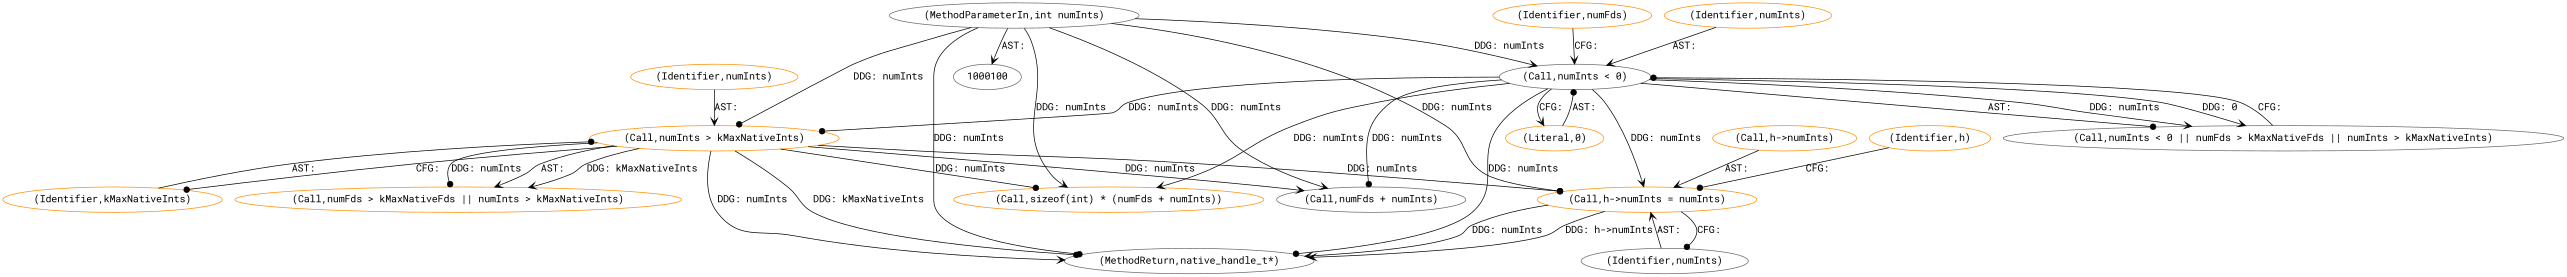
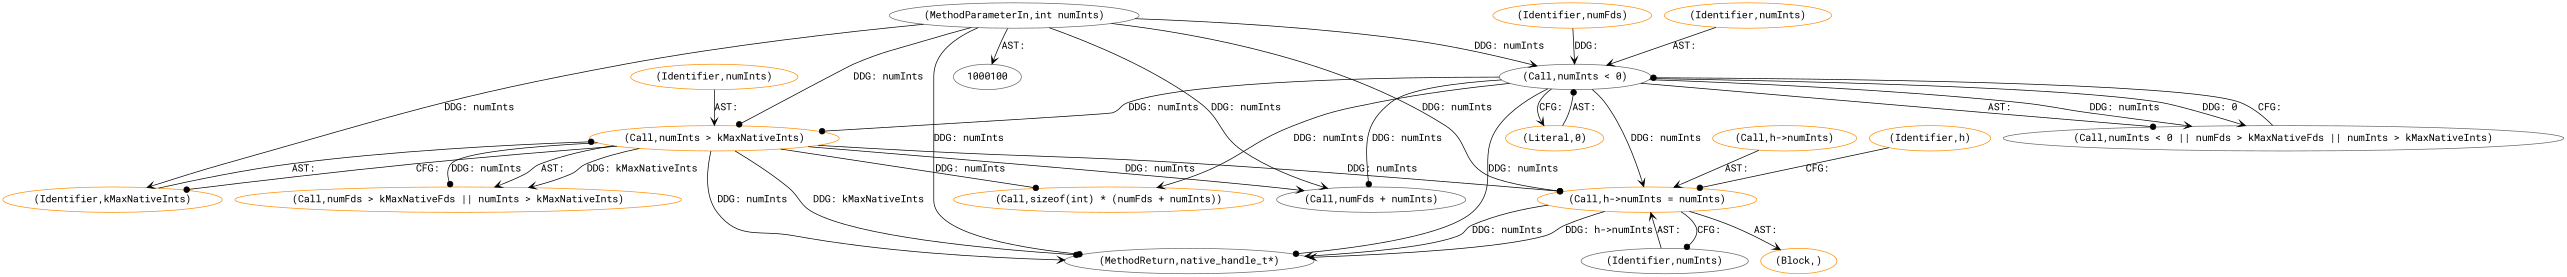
edge "(Identifier,numFds)" -> "(Call,numInts < 0)": label "CFG: " -> "DDG: "
edge "(MethodParameterIn,int numInts)" -> "(Call,sizeof(int) * (numFds + numInts))": now "(MethodParameterIn,int numInts)" -> "(Identifier,kMaxNativeInts)"
node "(Block,)": added
